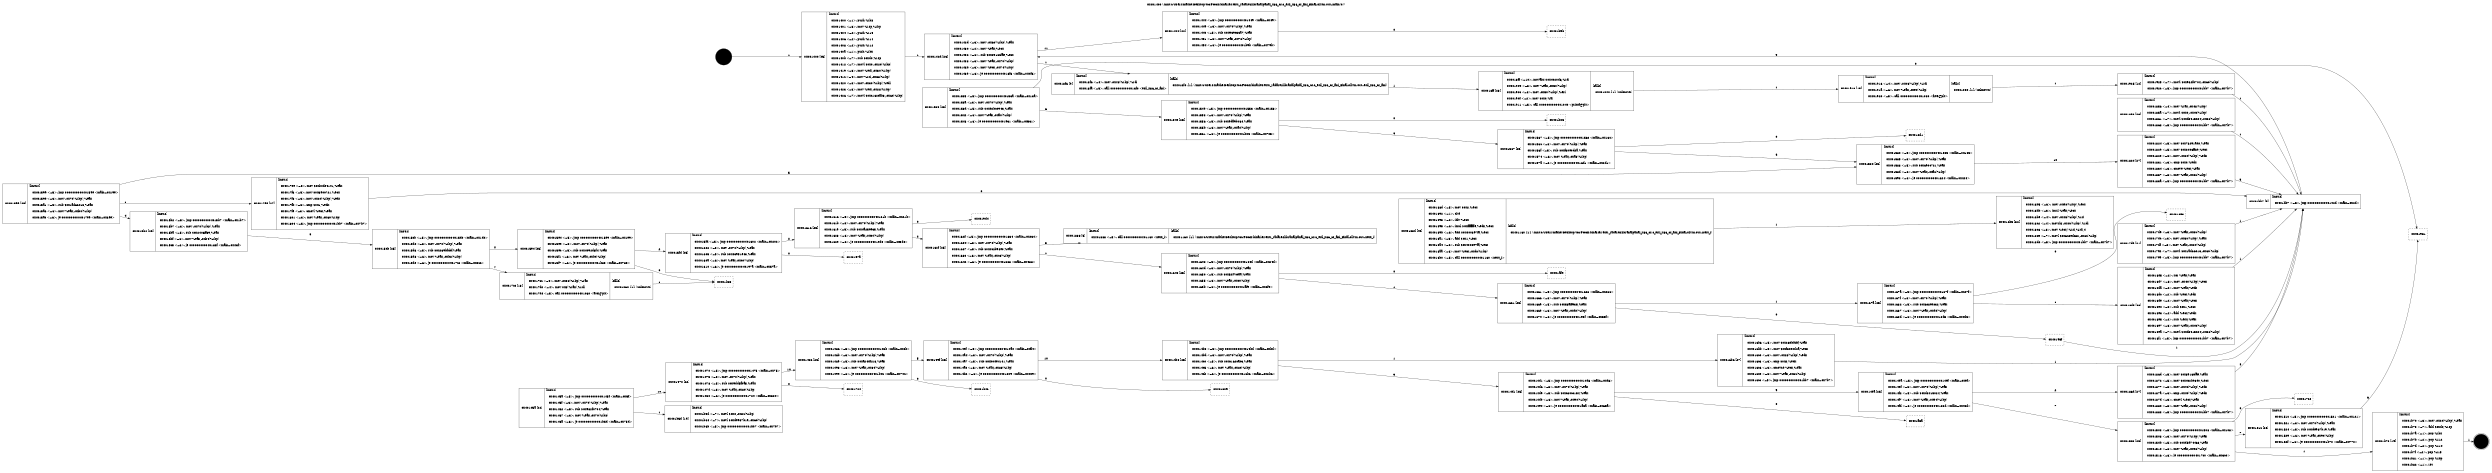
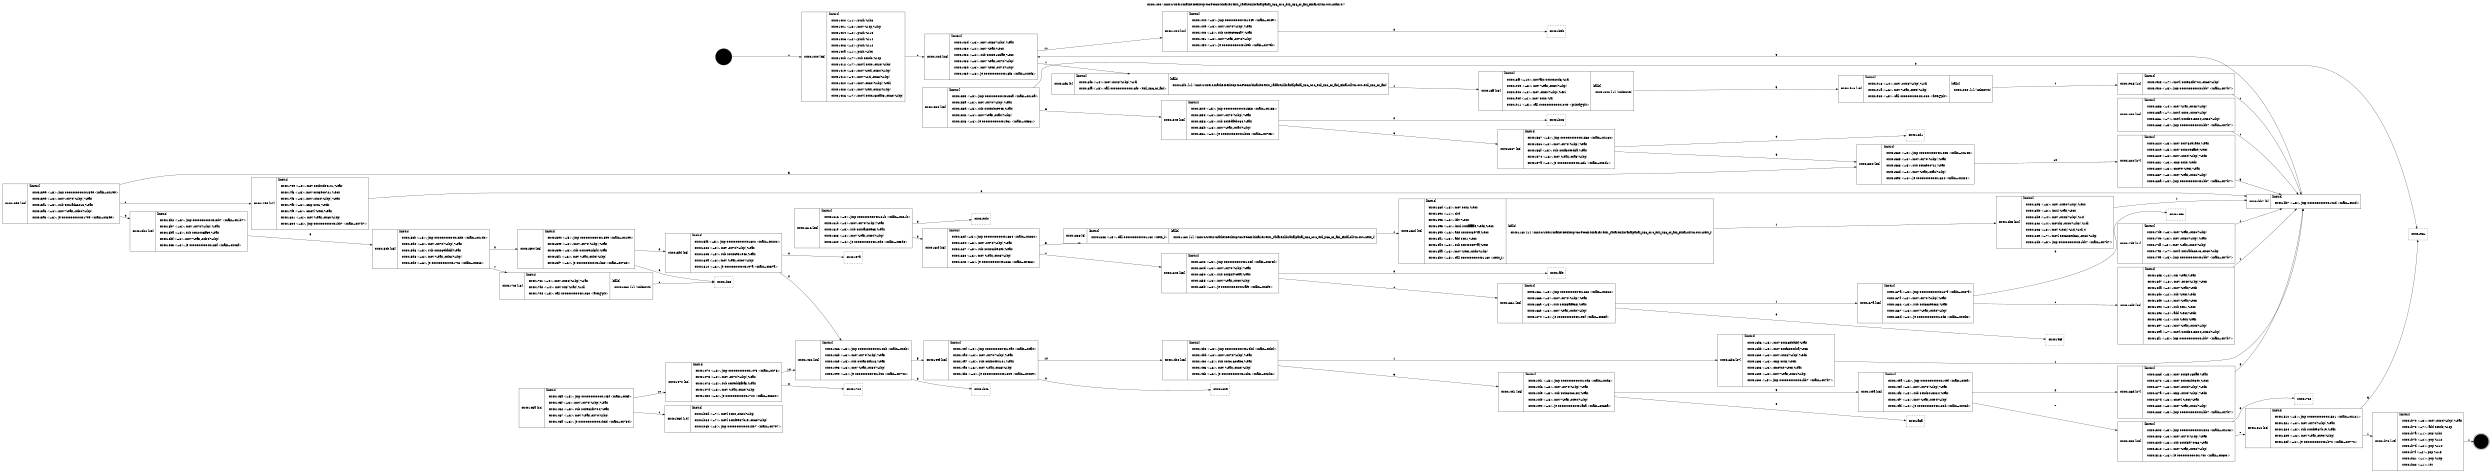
edge "0x4018ff [23]" -> "0x401916 [15]": label " 1" -> " 5"
edge "0x401888 [5]" -> "0x40188d [40]": added, label "1"
edge "0x4015fd [25]" -> "0x401616 [25]": now "0x4015fd [25]" -> "0x401486 [25]"
edge "0x40195f" -> "0x401bb7 [5]": now "0x4018b5 [32]" -> "0x401bb7 [5]"
edge "0x401503 [25]" -> "0x401b70 [19]": now "0x40151c [25]" -> "0x401b70 [19]"
